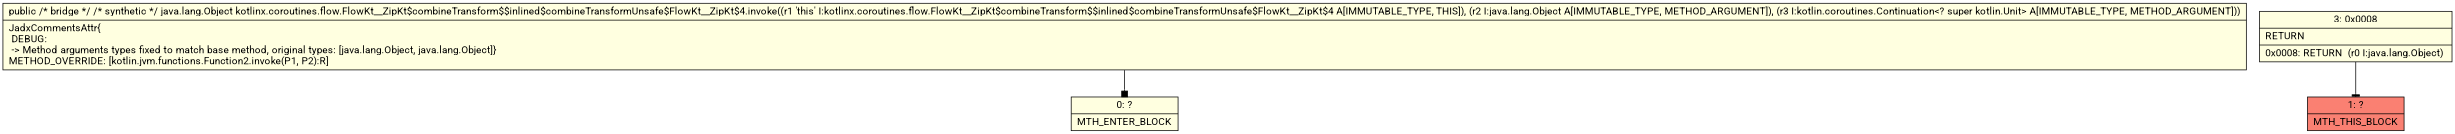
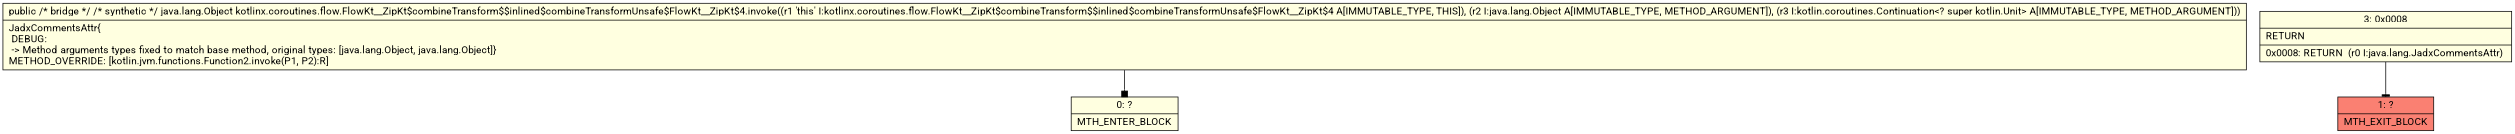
node "3: 0x0008": text "0x0008: RETURN  (r0 I:java.lang.Object)" -> "0x0008: RETURN  (r0 I:java.lang.JadxCommentsAttr)"
node "1: ?": text "MTH_THIS_BLOCK" -> "MTH_EXIT_BLOCK"
